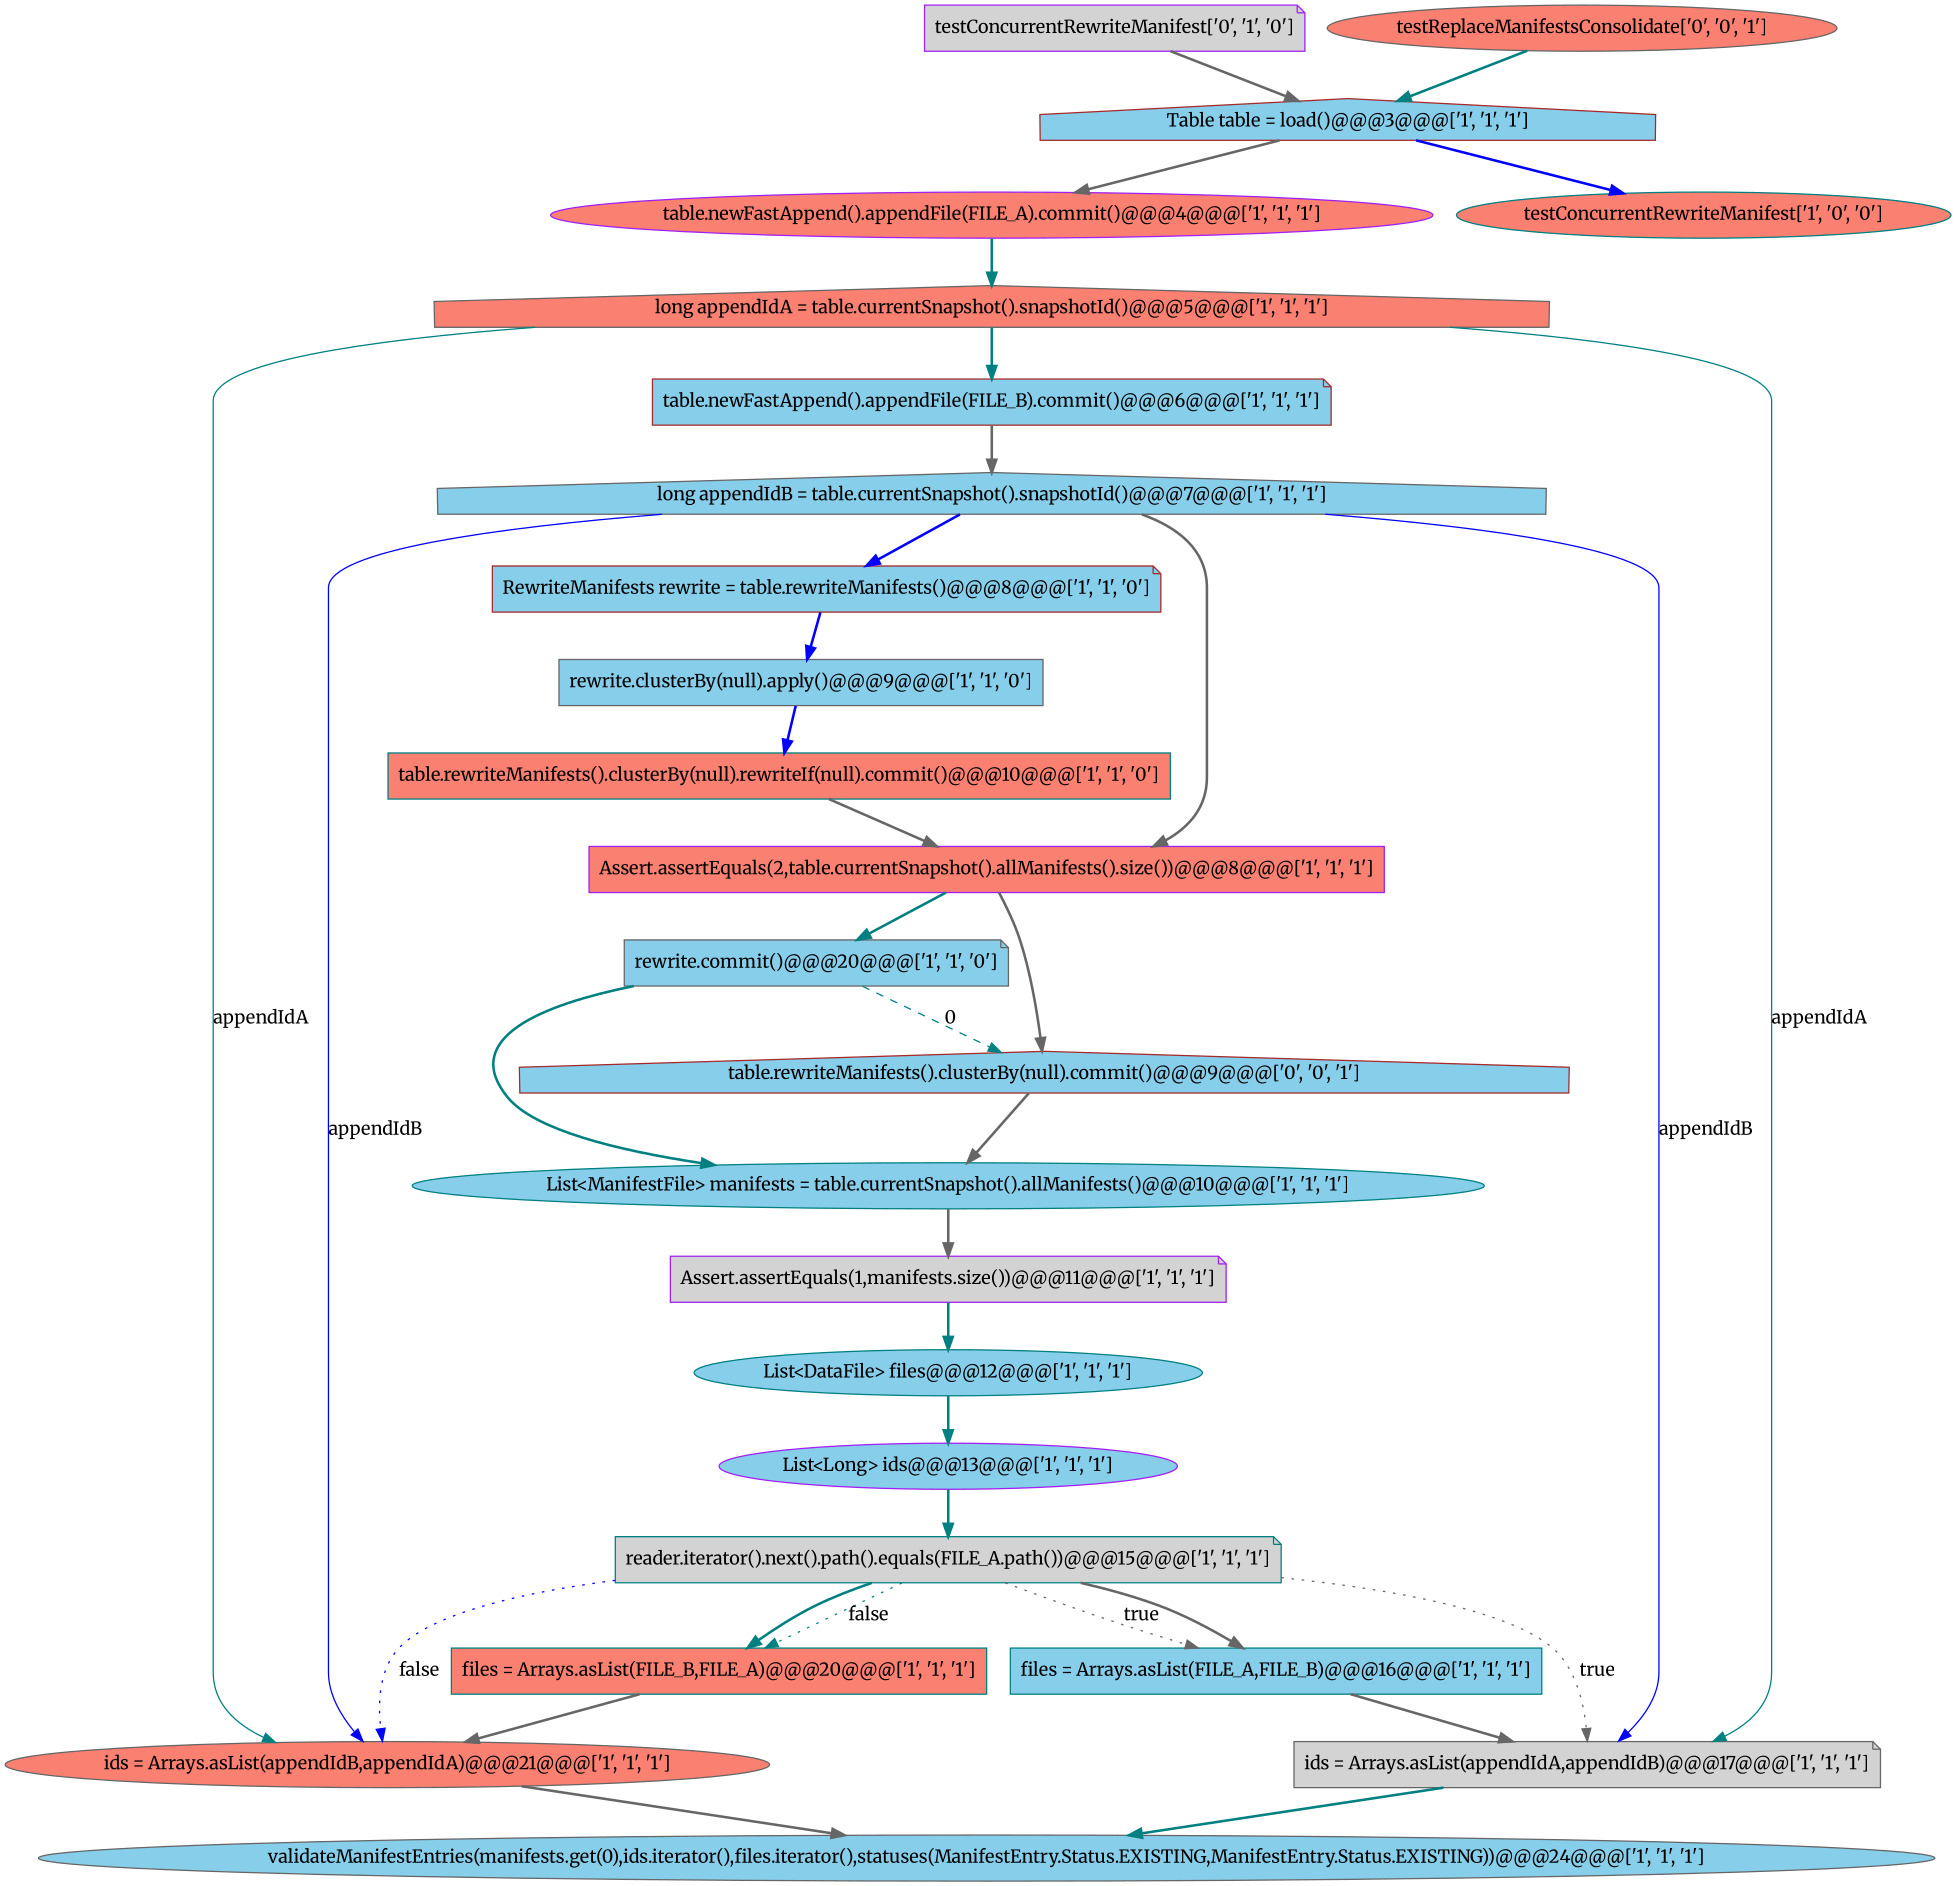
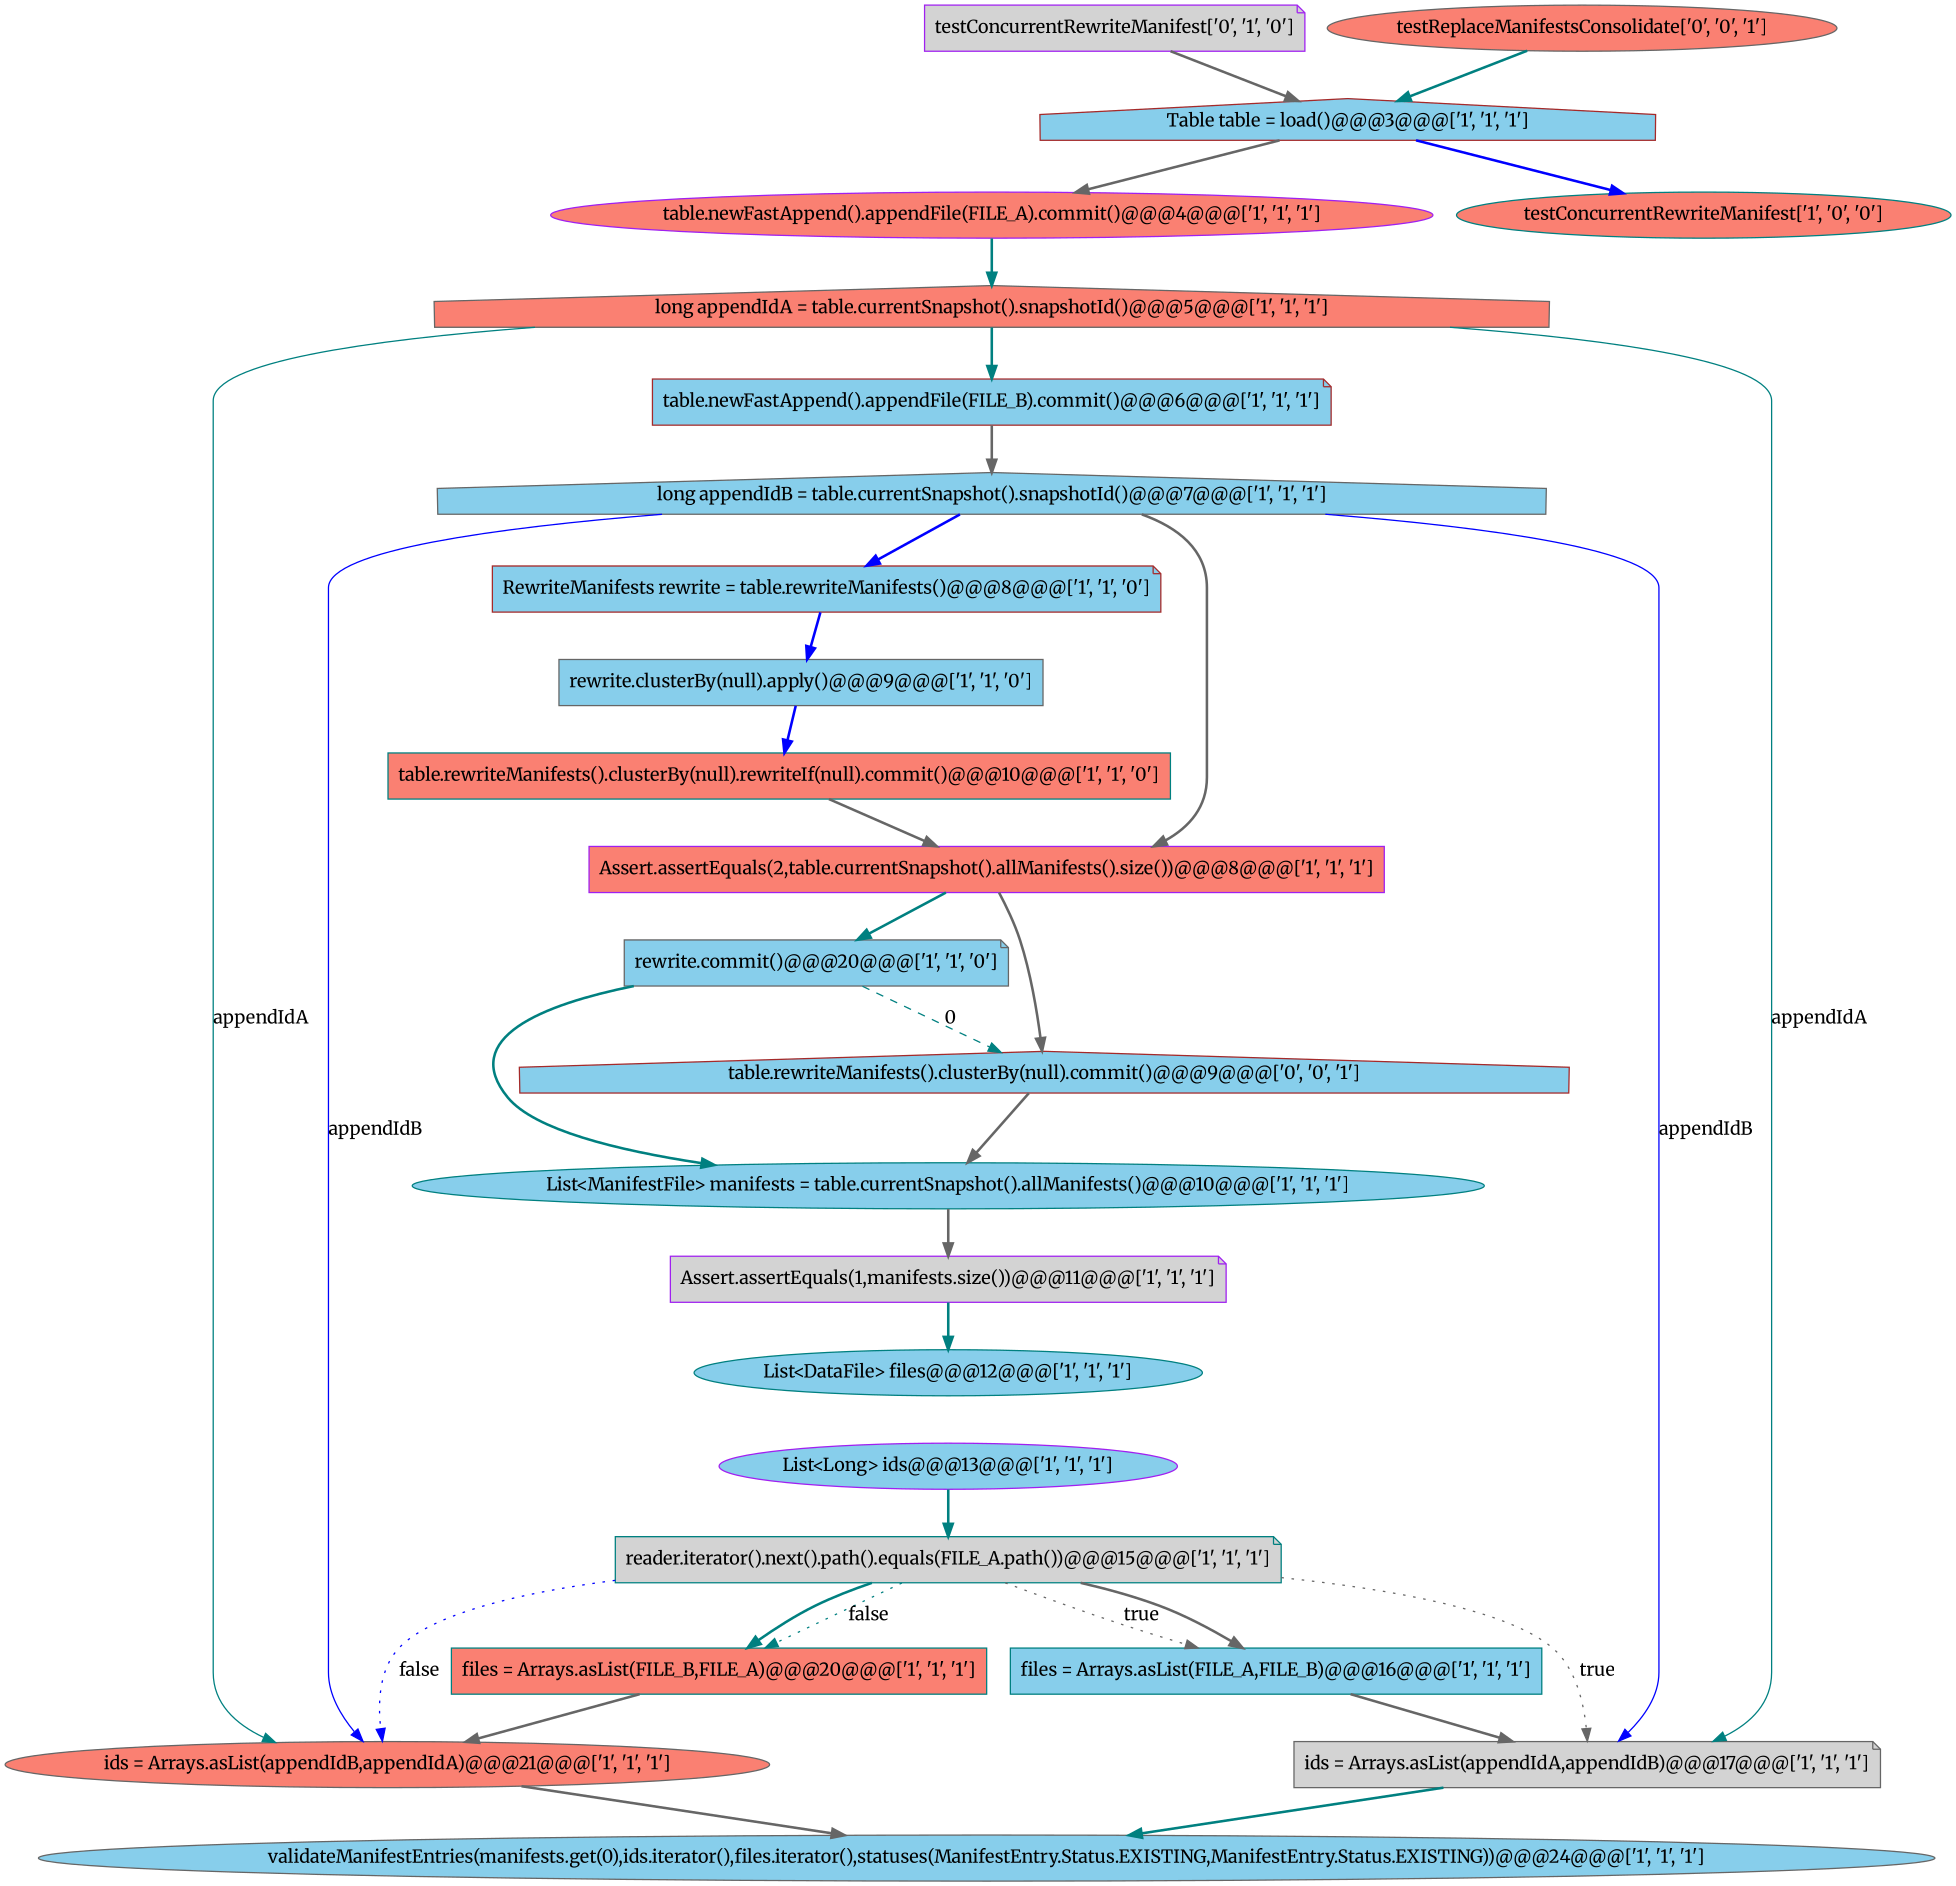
edge "List<DataFile> files@@@12@@@['1', '1', '1']" -> "List<Long> ids@@@13@@@['1', '1', '1']": removed
